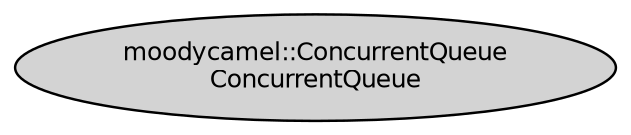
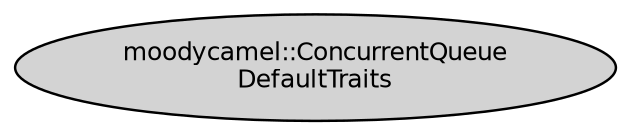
node "moodycamel::ConcurrentQueue ConcurrentQueue": label "moodycamel::ConcurrentQueue ConcurrentQueue" -> "moodycamel::ConcurrentQueue DefaultTraits"
